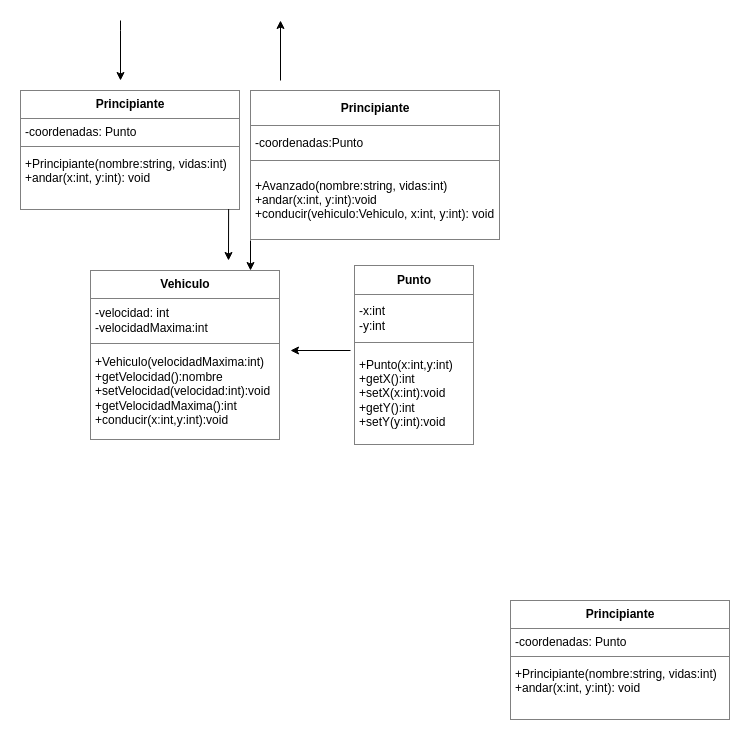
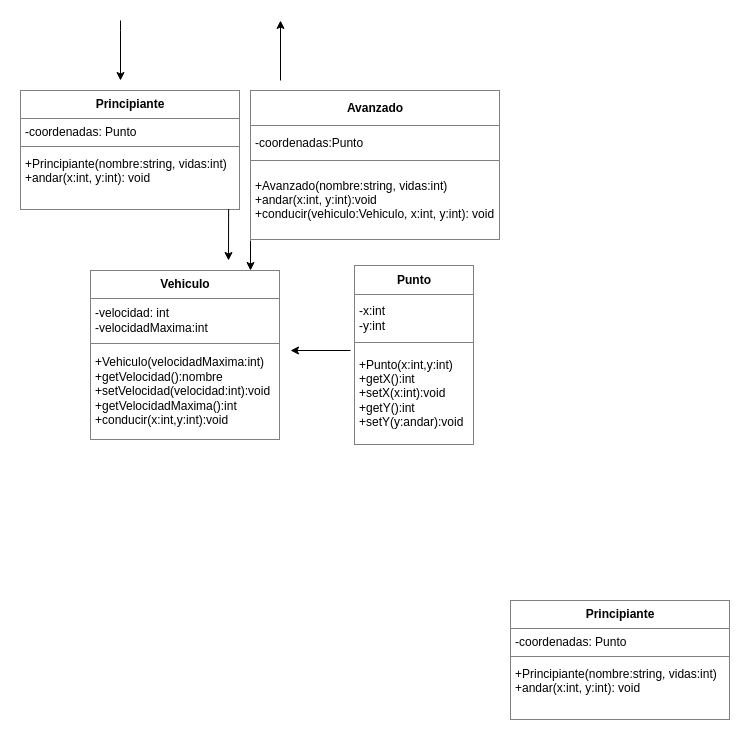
node "Principiante -coordenadas:Punto +Avanzado(nombre:string, vidas:int) +andar(x:int, y:int):void +conducir(vehiculo:Vehiculo, x:int, y:int): void": label "Principiante -coordenadas:Punto +Avanzado(nombre:string, vidas:int) +andar(x:int, y:int):void +conducir(vehiculo:Vehiculo, x:int, y:int): void" -> "Avanzado -coordenadas:Punto +Avanzado(nombre:string, vidas:int) +andar(x:int, y:int):void +conducir(vehiculo:Vehiculo, x:int, y:int): void"
node "Punto -x:int -y:int +Punto(x:int,y:int) +getX():int +setX(x:int):void +getY():int +setY(y:int):void": label "Punto -x:int -y:int +Punto(x:int,y:int) +getX():int +setX(x:int):void +getY():int +setY(y:int):void" -> "Punto -x:int -y:int +Punto(x:int,y:int) +getX():int +setX(x:int):void +getY():int +setY(y:andar):void"
